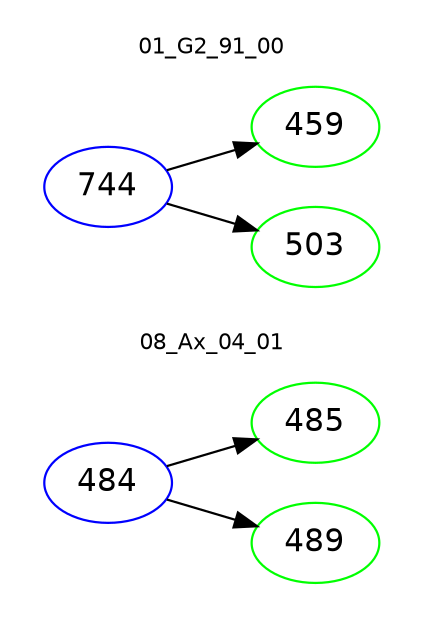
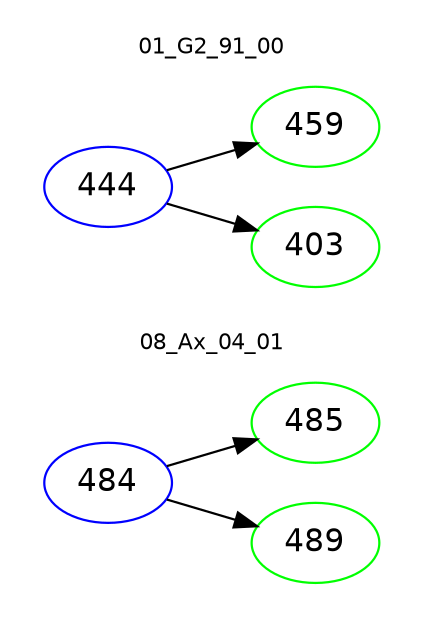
node "744": label "744" -> "444"
node "503": label "503" -> "403"
